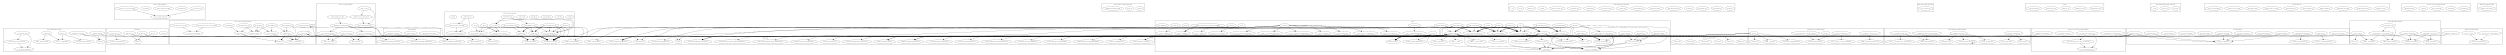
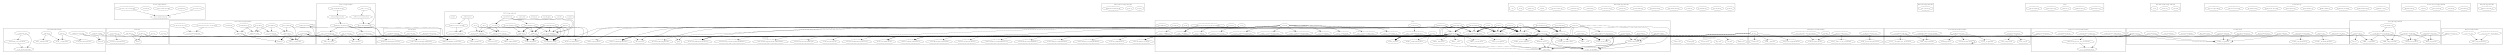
node "_hashTypedDataV4": added
node "abi.encodePacked()": added
